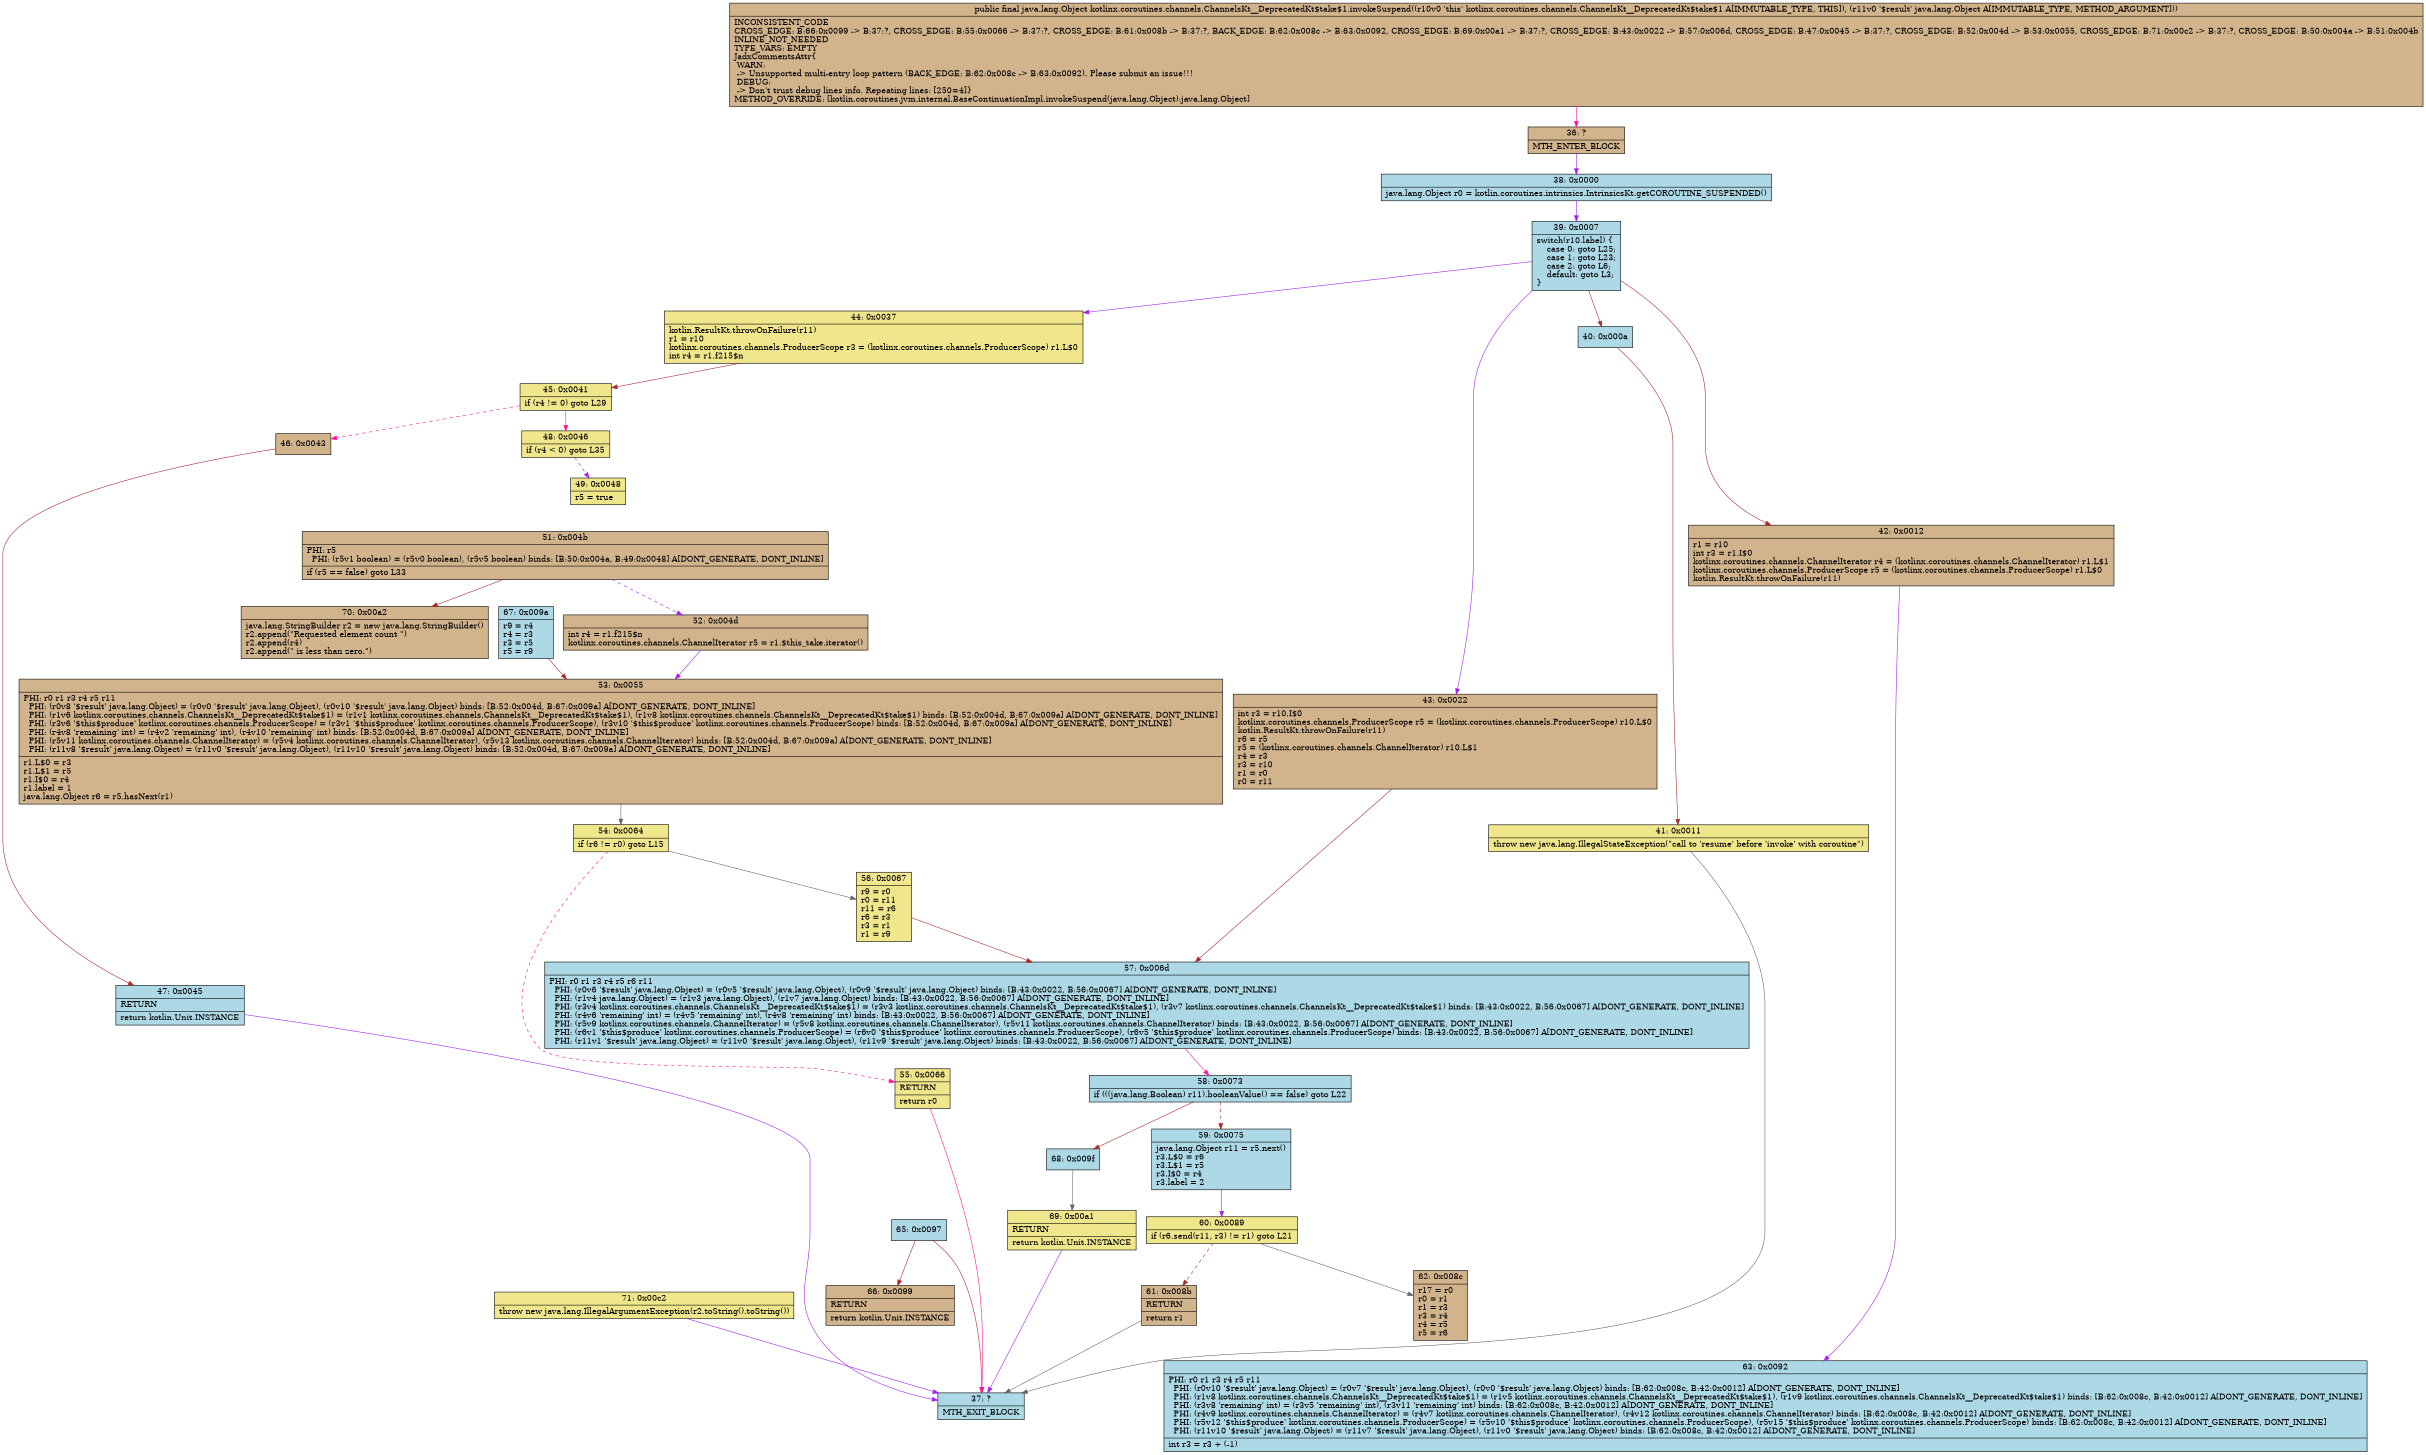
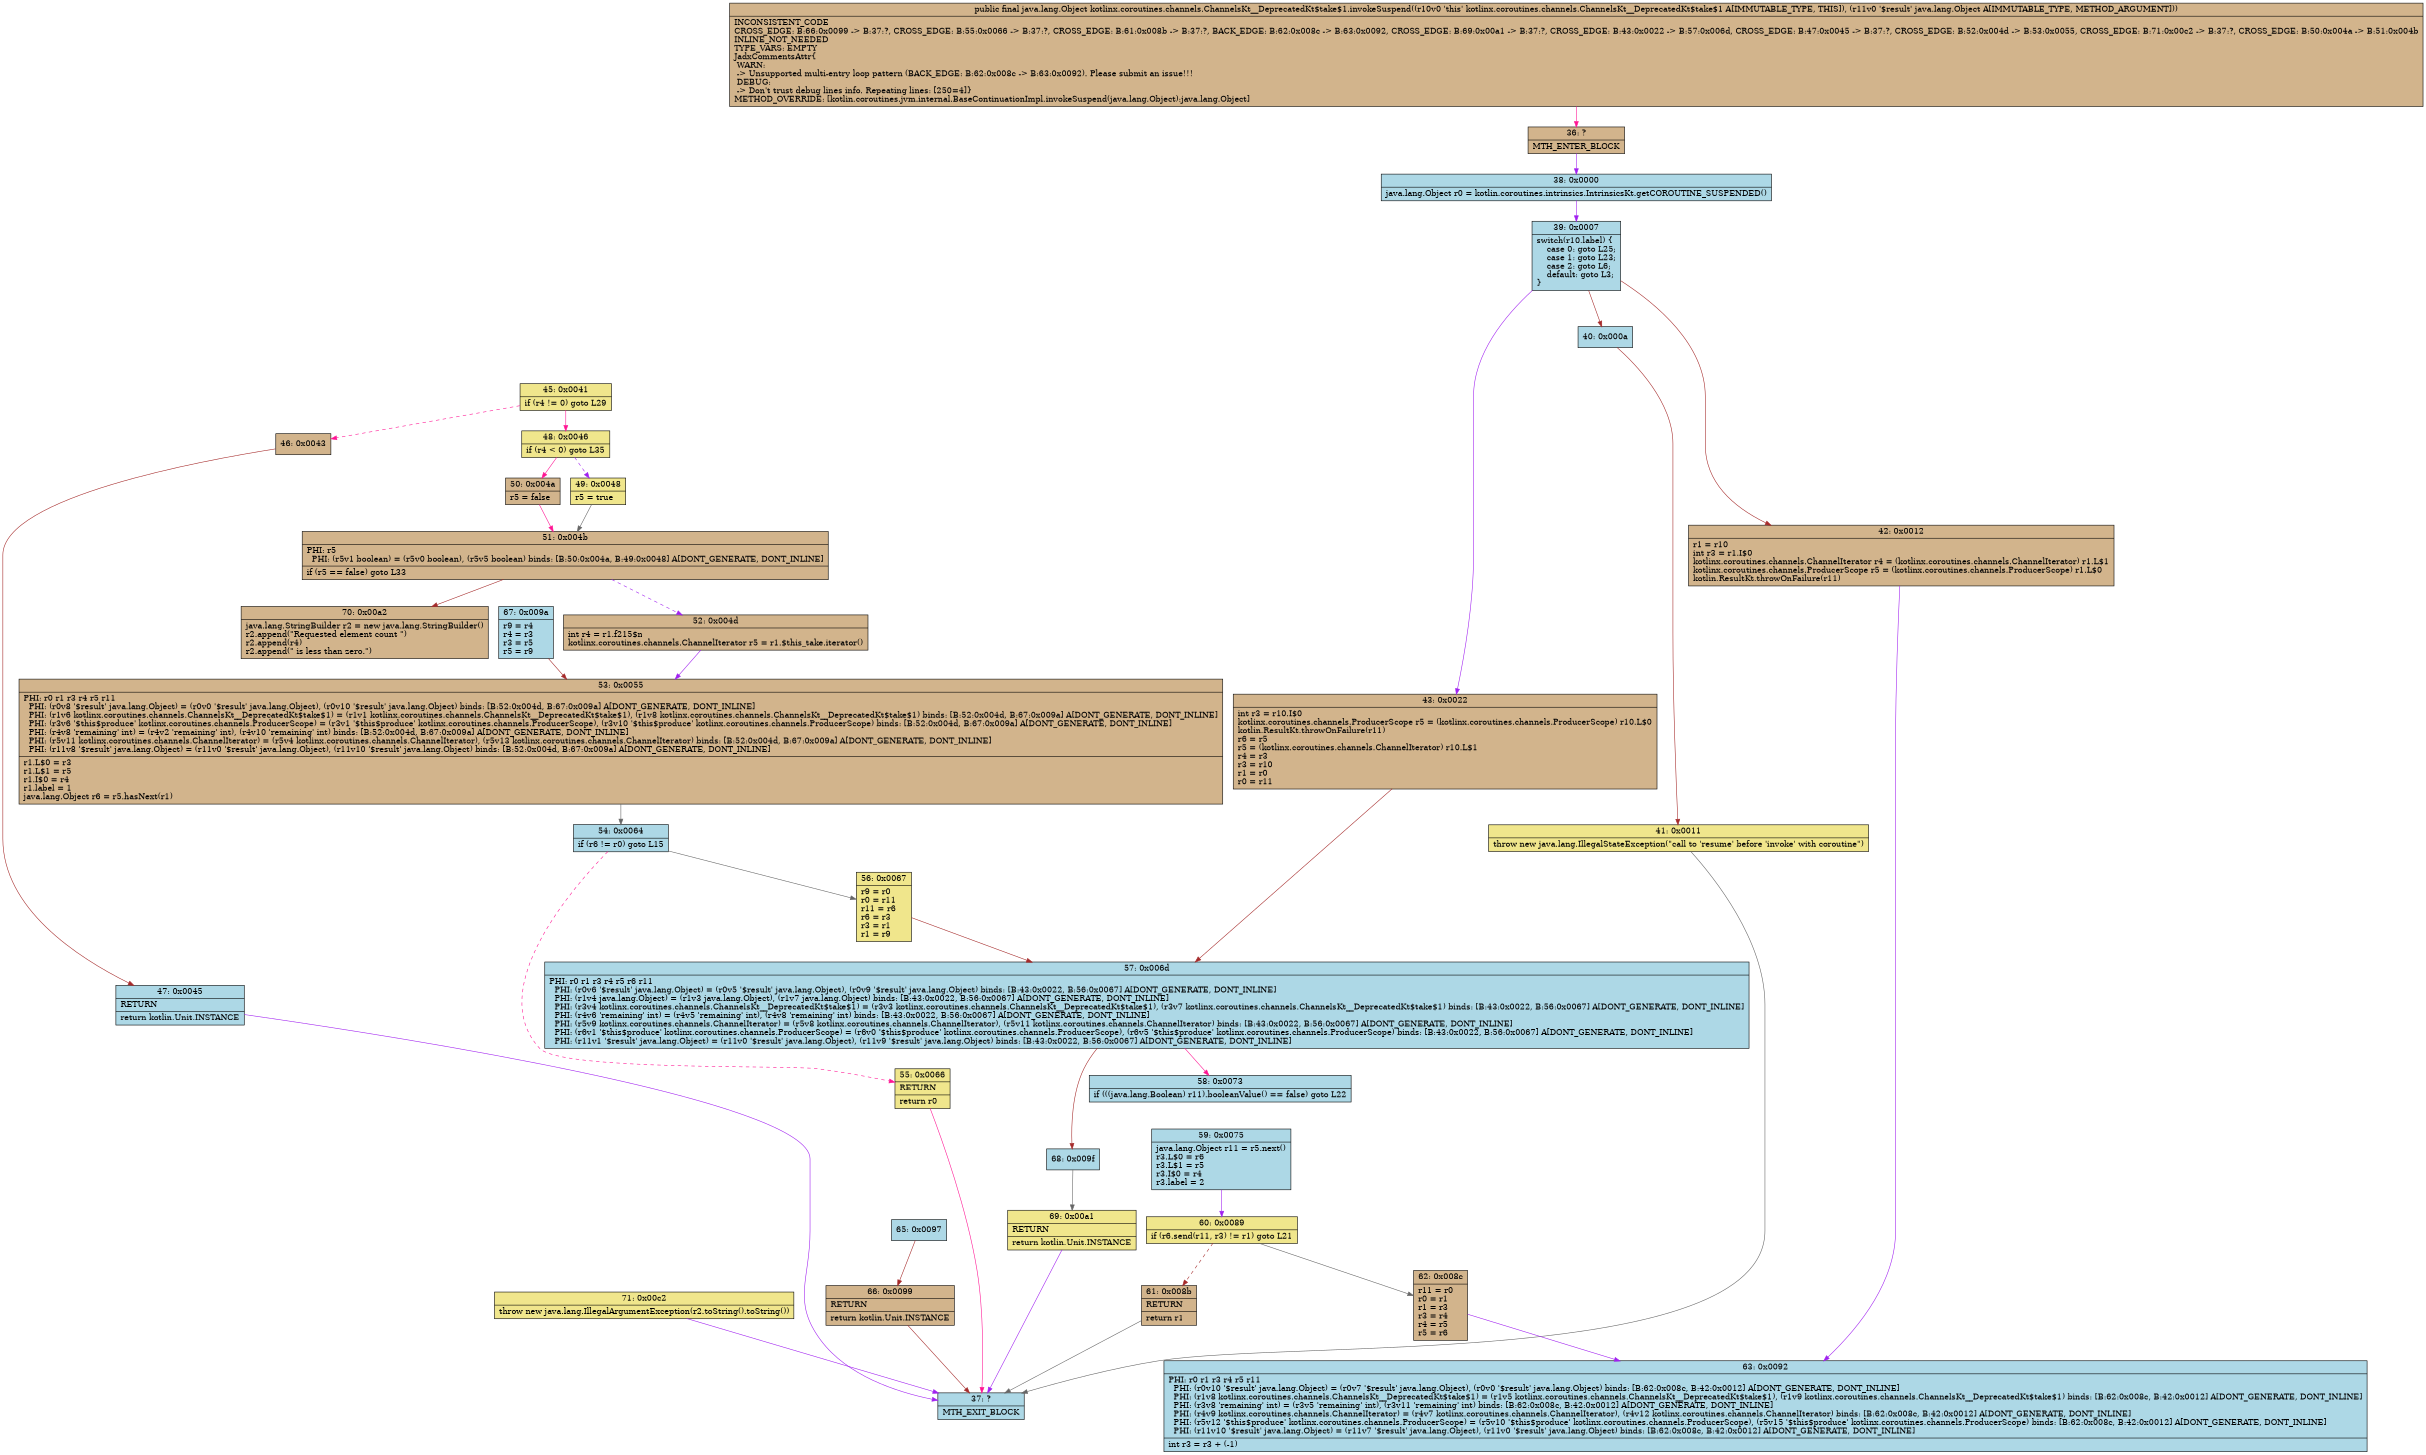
node "44: 0x0037": removed
node "50: 0x004a": added
edge "49: 0x0048" -> "51: 0x004b": added
node "54: 0x0064": fillcolor khaki -> lightblue
edge "58: 0x0073" -> "59: 0x0075": removed
edge "58: 0x0073" -> "68: 0x009f": now "57: 0x006d" -> "68: 0x009f"
node "62: 0x008c": text "r17 = r0" -> "r11 = r0"
edge "65: 0x0097" -> "37: ?": now "66: 0x0099" -> "37: ?"
edge "62: 0x008c" -> "63: 0x0092": added
